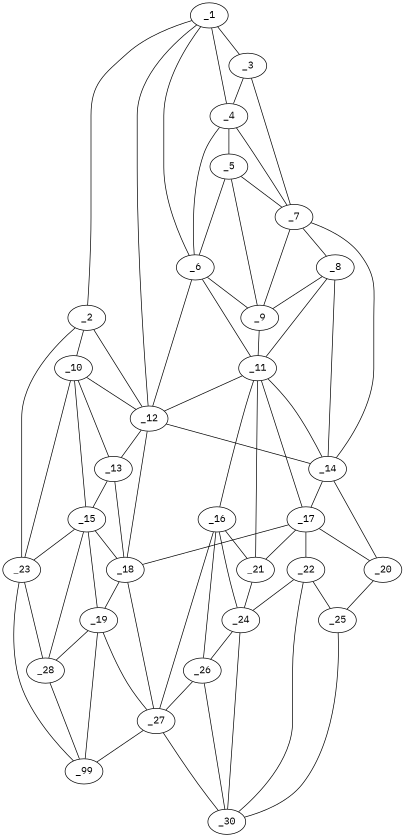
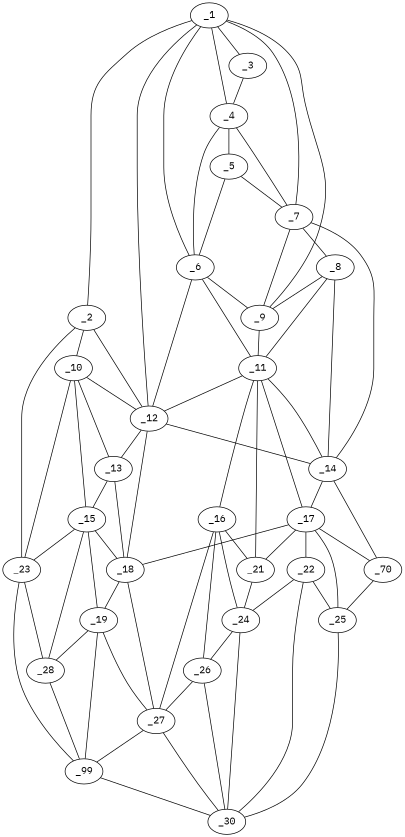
edge "_3" -- "_7": now "_1" -- "_7"
edge "_5" -- "_9": now "_1" -- "_9"
edge "_17" -- "_25": added
node "_20": label "_20" -> "_70"
edge "_99" -- "_30": added
